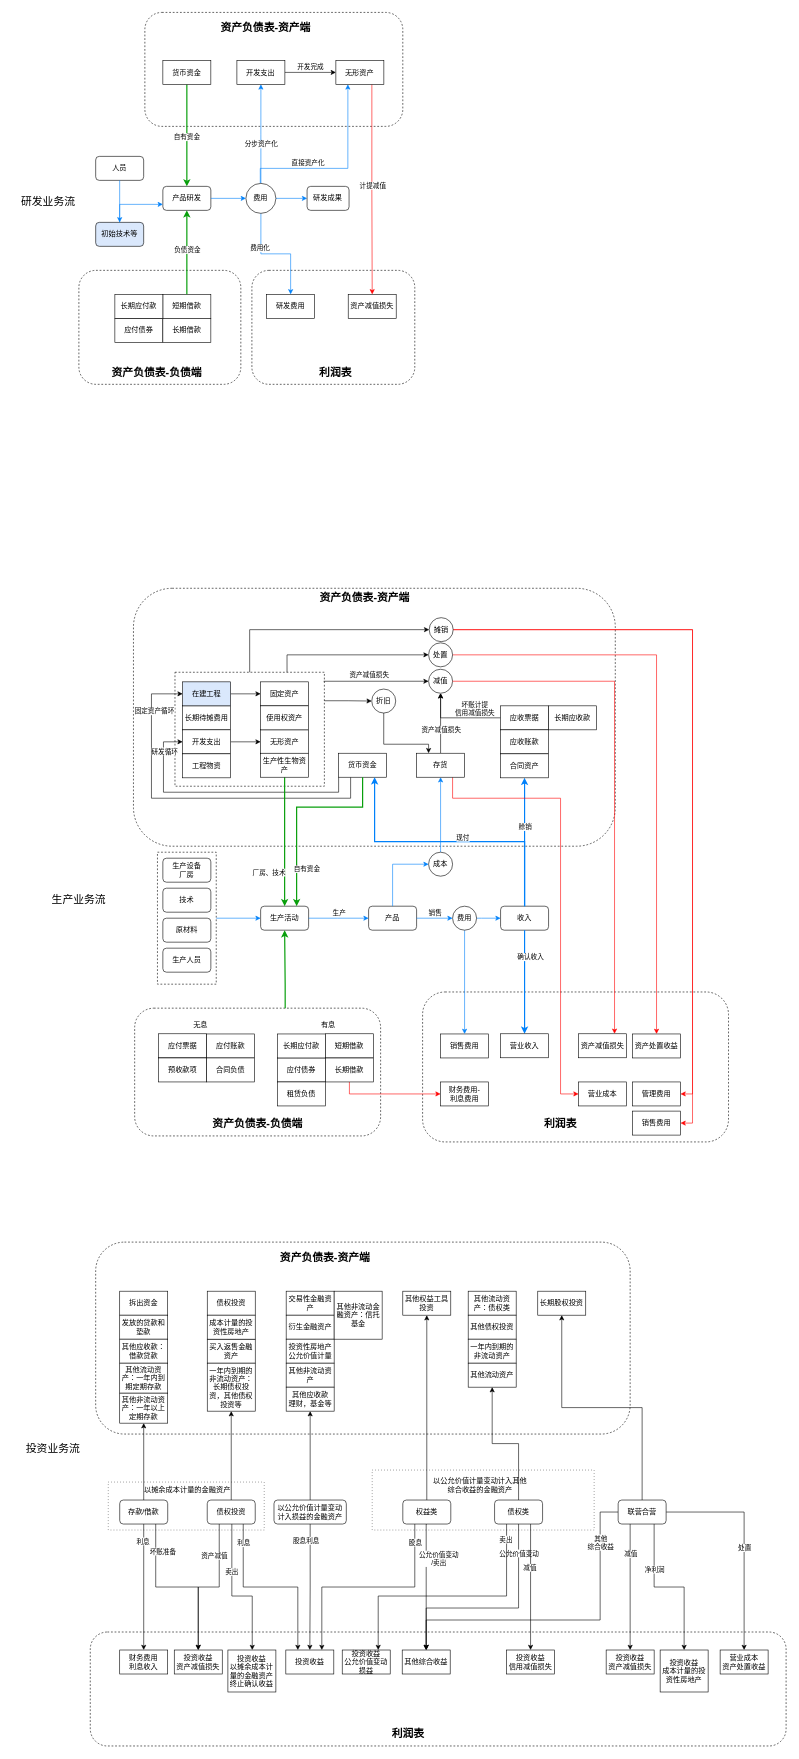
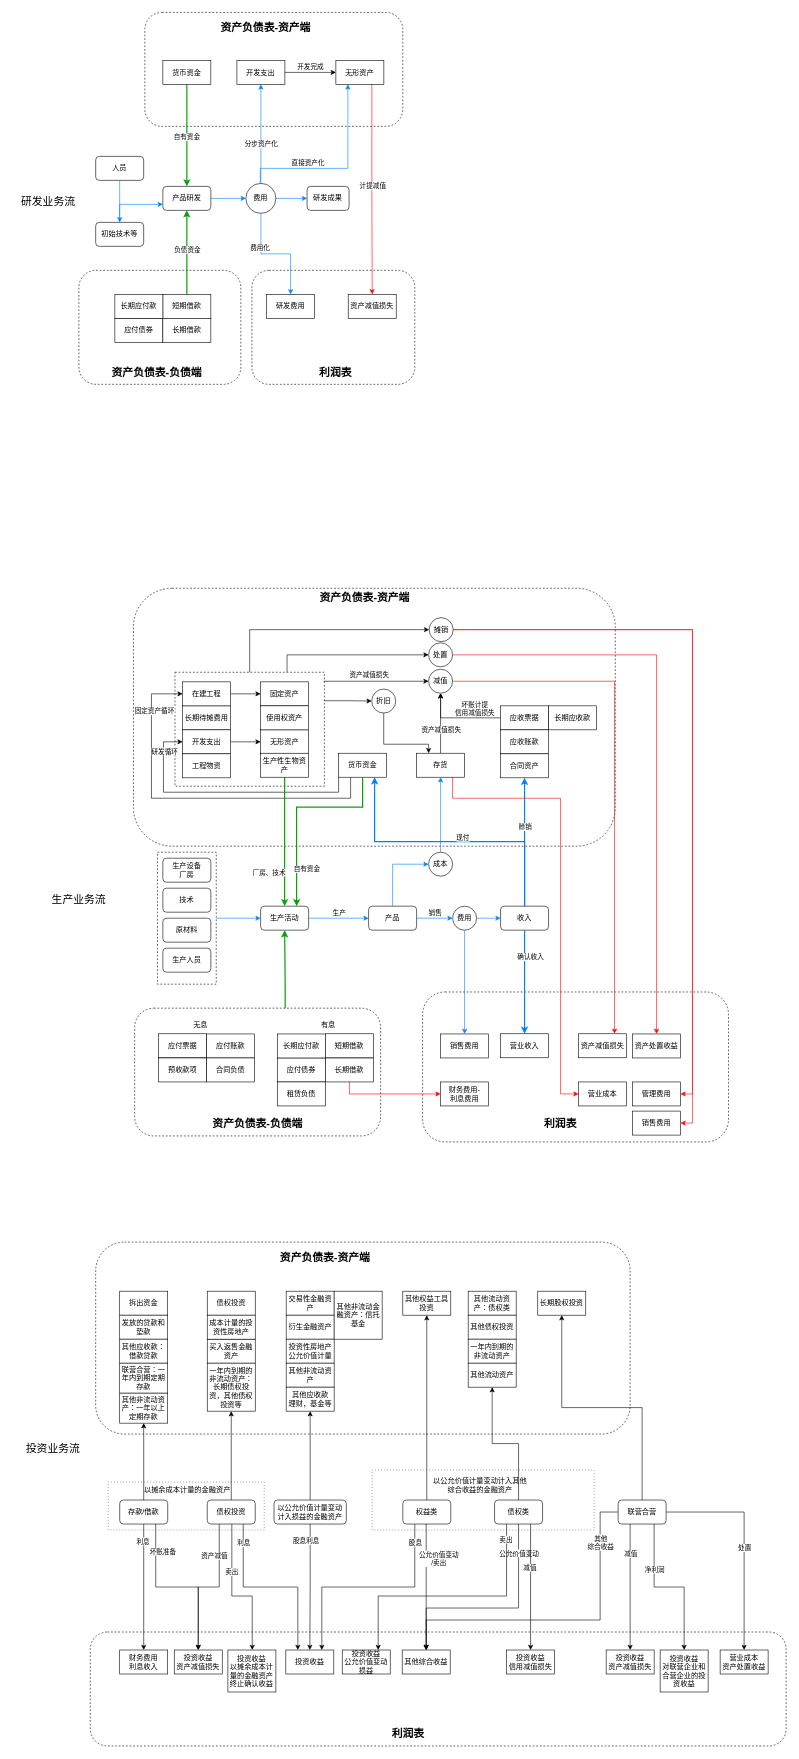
node "初始技术等": fillcolor #dae8fc -> #ffffff
node "在建工程": fillcolor #dae8fc -> #ffffff
node "其他流动资产：一年内到期定期存款": label "其他流动资产：一年内到期定期存款" -> "联营合营：一年内到期定期存款"
node "投资收益 成本计量的投资性房地产": label "投资收益 成本计量的投资性房地产" -> "投资收益 对联营企业和合营企业的投资收益"
